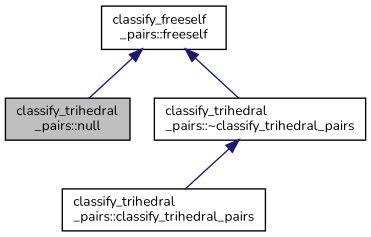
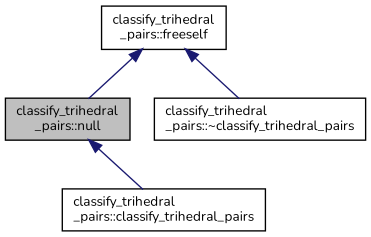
node "classify_freeself _pairs::freeself": label "classify_freeself _pairs::freeself" -> "classify_trihedral _pairs::freeself"
edge "classify_trihedral _pairs::classify_trihedral_pairs" -> "classify_trihedral _pairs::~classify_trihedral_pairs": now "classify_trihedral _pairs::classify_trihedral_pairs" -> "classify_trihedral _pairs::null"
